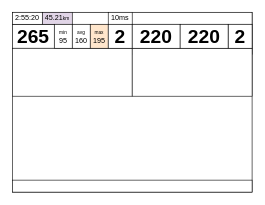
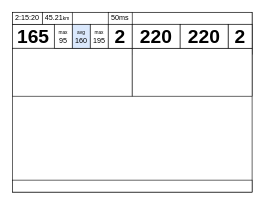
node "2:55:20": label "2:55:20" -> "2:15:20"
node "45.21km": fillcolor #e1d5e7 -> #ffffff
node "10ms": label "10ms" -> "50ms"
node "265": label "265" -> "165"
node "min 95": label "min 95" -> "max 95"
node "avg 160": fillcolor #ffffff -> #dae8fc
node "max 195": fillcolor #ffe6cc -> #ffffff
